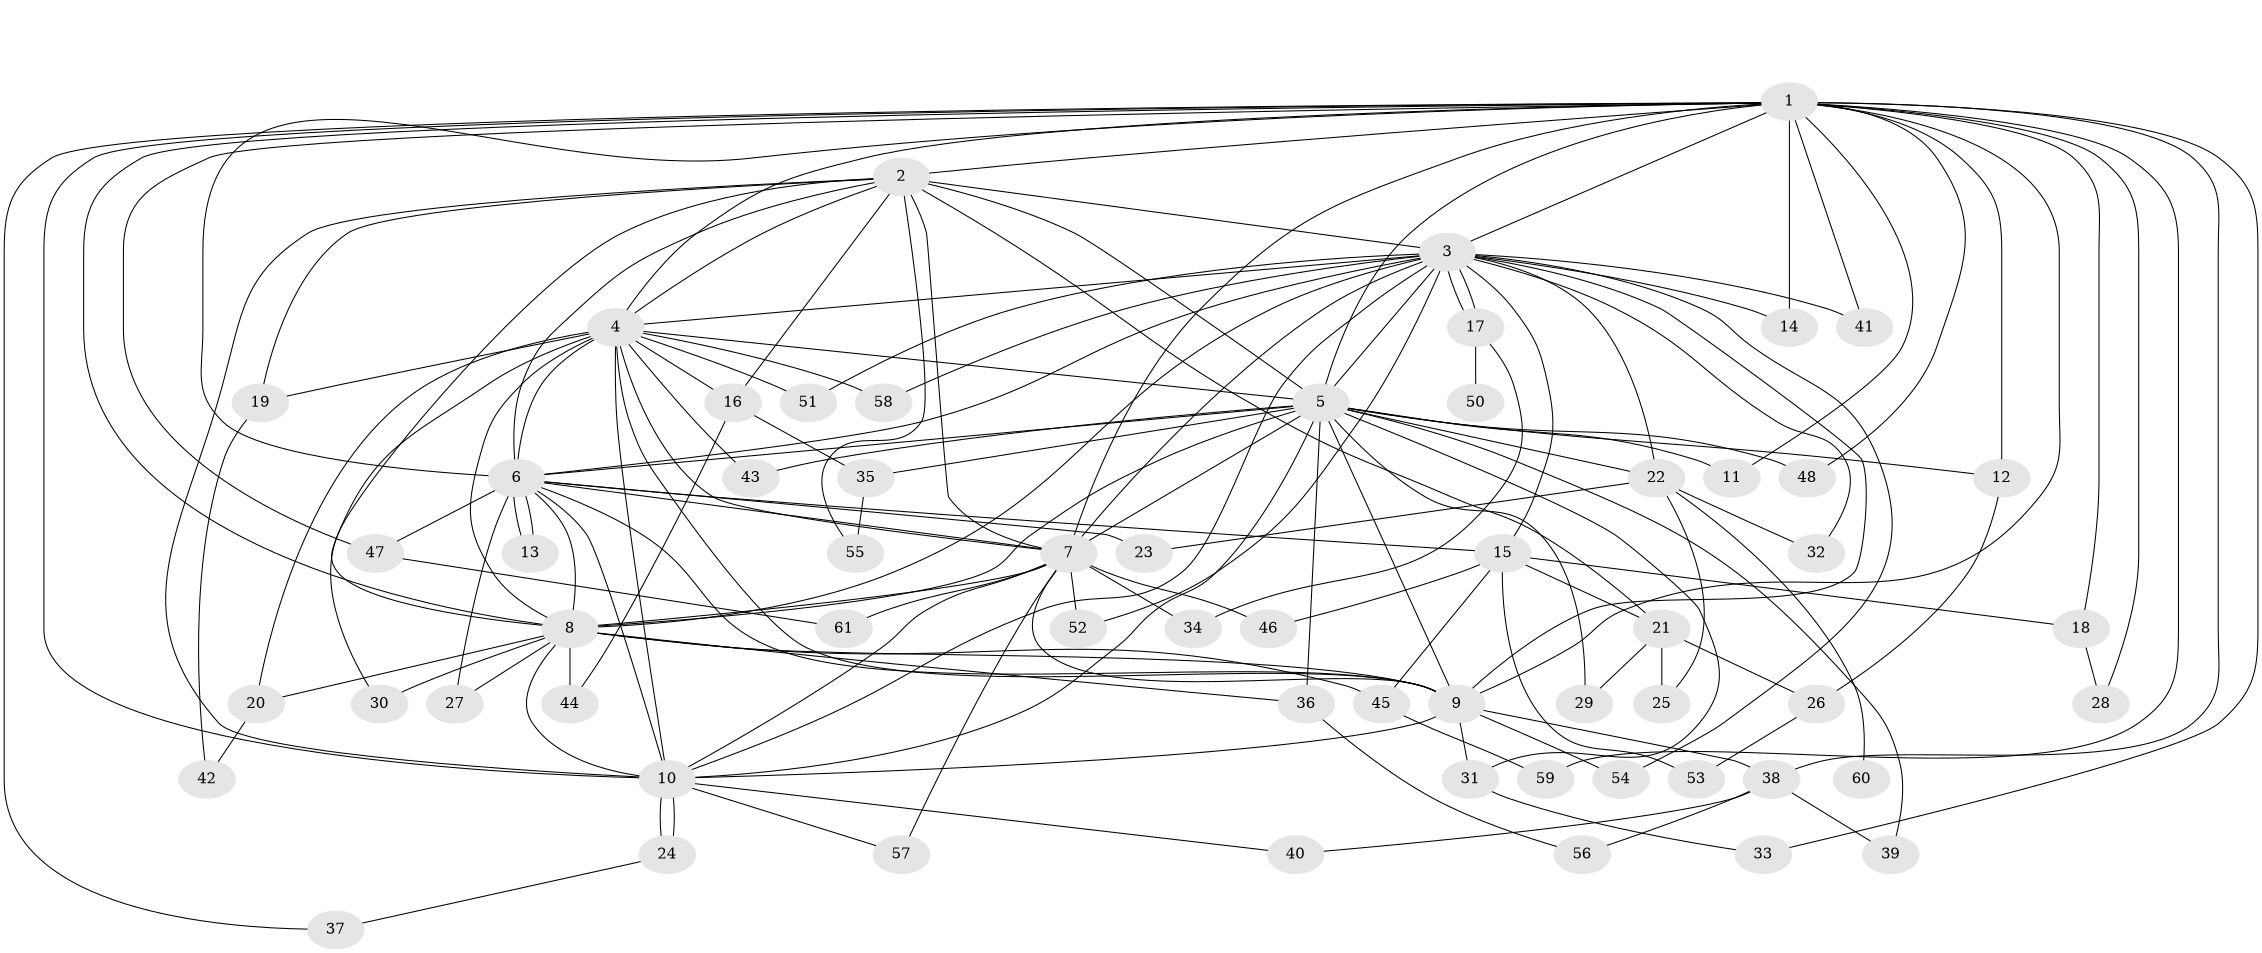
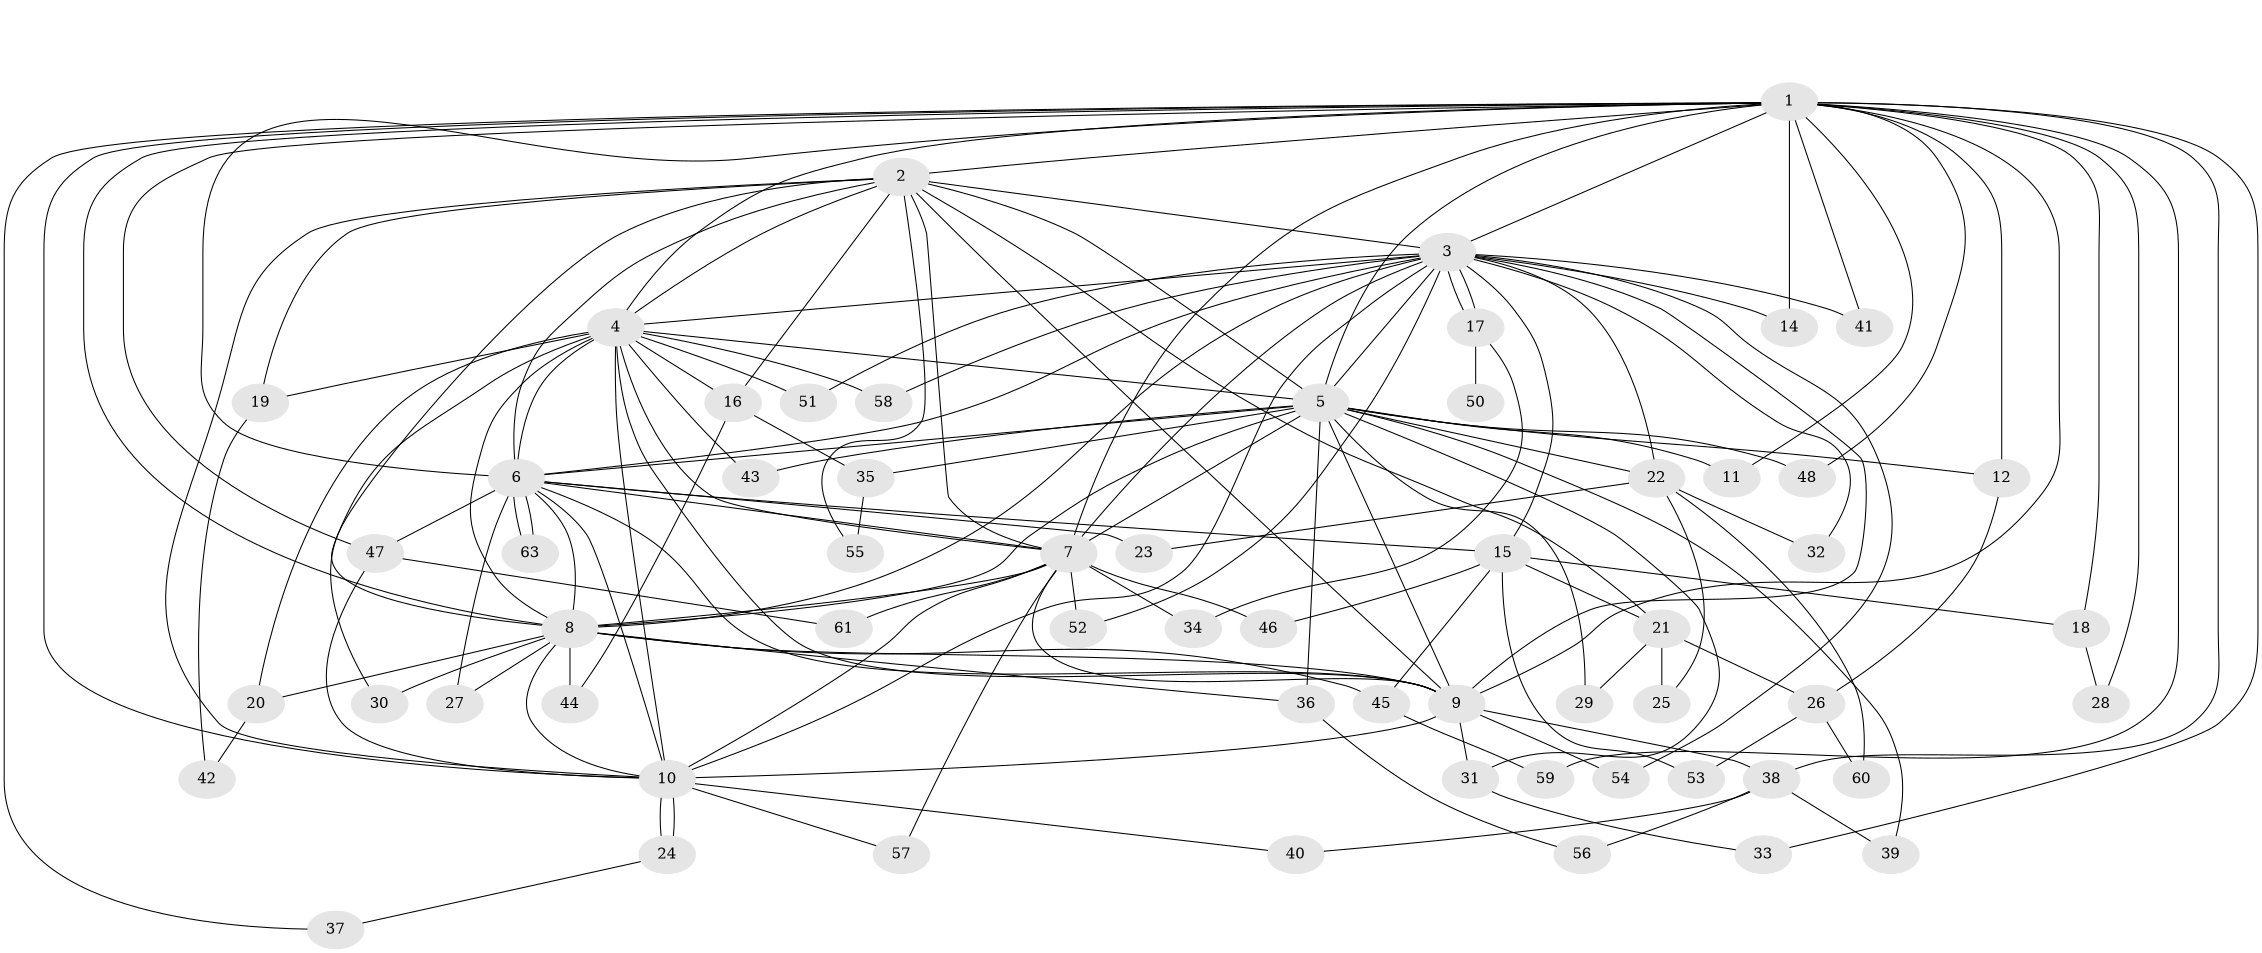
edge "2" -- "9": added
node "13": label "13" -> "63"
edge "5" -- "10": now "47" -- "10"
edge "26" -- "60": added
